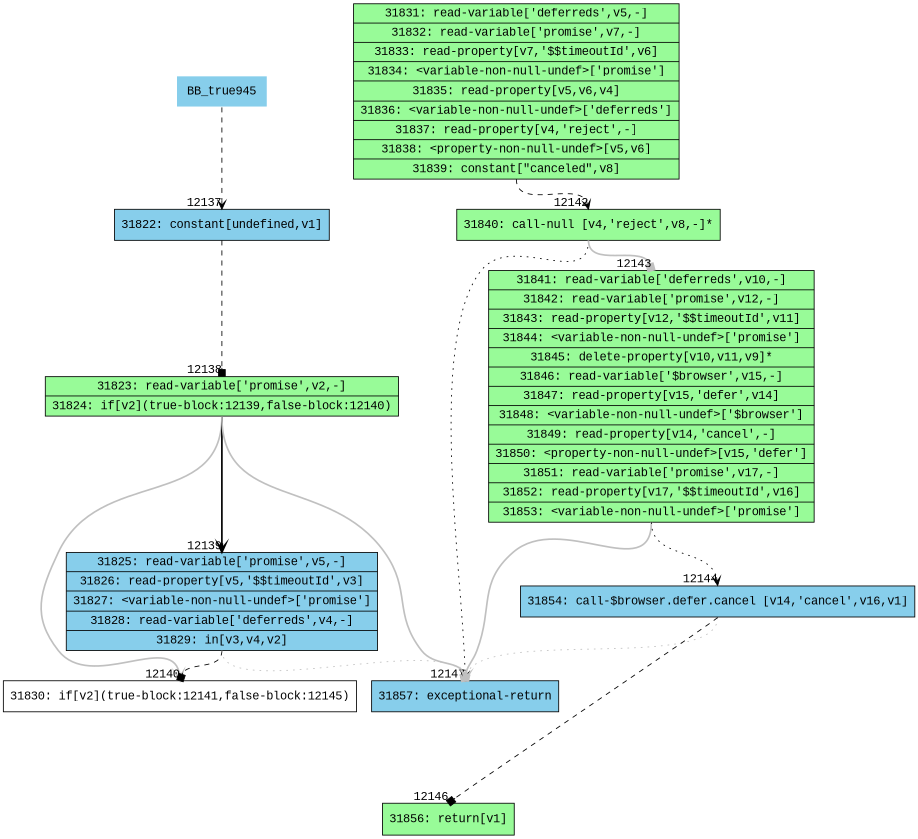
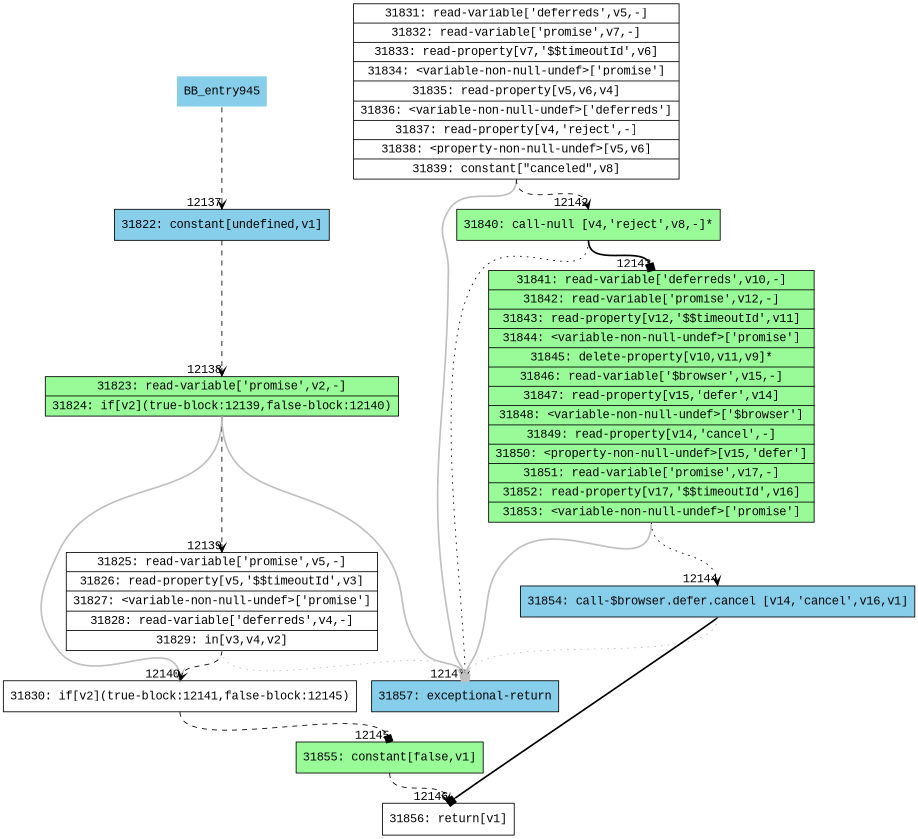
node "BB_true945": label "BB_true945" -> "BB_entry945"
node "31831: read-variable['deferreds',v5,-]": fillcolor palegreen -> white
edge "31840: call-null [v4,'reject',v8,-]*" -> "31841: read-variable['deferreds',v10,-]": color gray -> black
edge "31822: constant[undefined,v1]" -> "31823: read-variable['promise',v2,-]": arrowhead box -> vee
edge "31831: read-variable['deferreds',v5,-]" -> "31857: exceptional-return": added
edge "31823: read-variable['promise',v2,-]" -> "31825: read-variable['promise',v5,-]": style bold -> dashed
edge "31841: read-variable['deferreds',v10,-]" -> "31857: exceptional-return": arrowhead vee -> box
node "31825: read-variable['promise',v5,-]": fillcolor skyblue -> white
edge "31825: read-variable['promise',v5,-]" -> "31830: if[v2](true-block:12141,false-block:12145)": arrowhead box -> vee
edge "31854: call-$browser.defer.cancel [v14,'cancel',v16,v1]" -> "31856: return[v1]": style dashed -> bold
node "31855: constant[false,v1]": added
node "31856: return[v1]": fillcolor palegreen -> white
